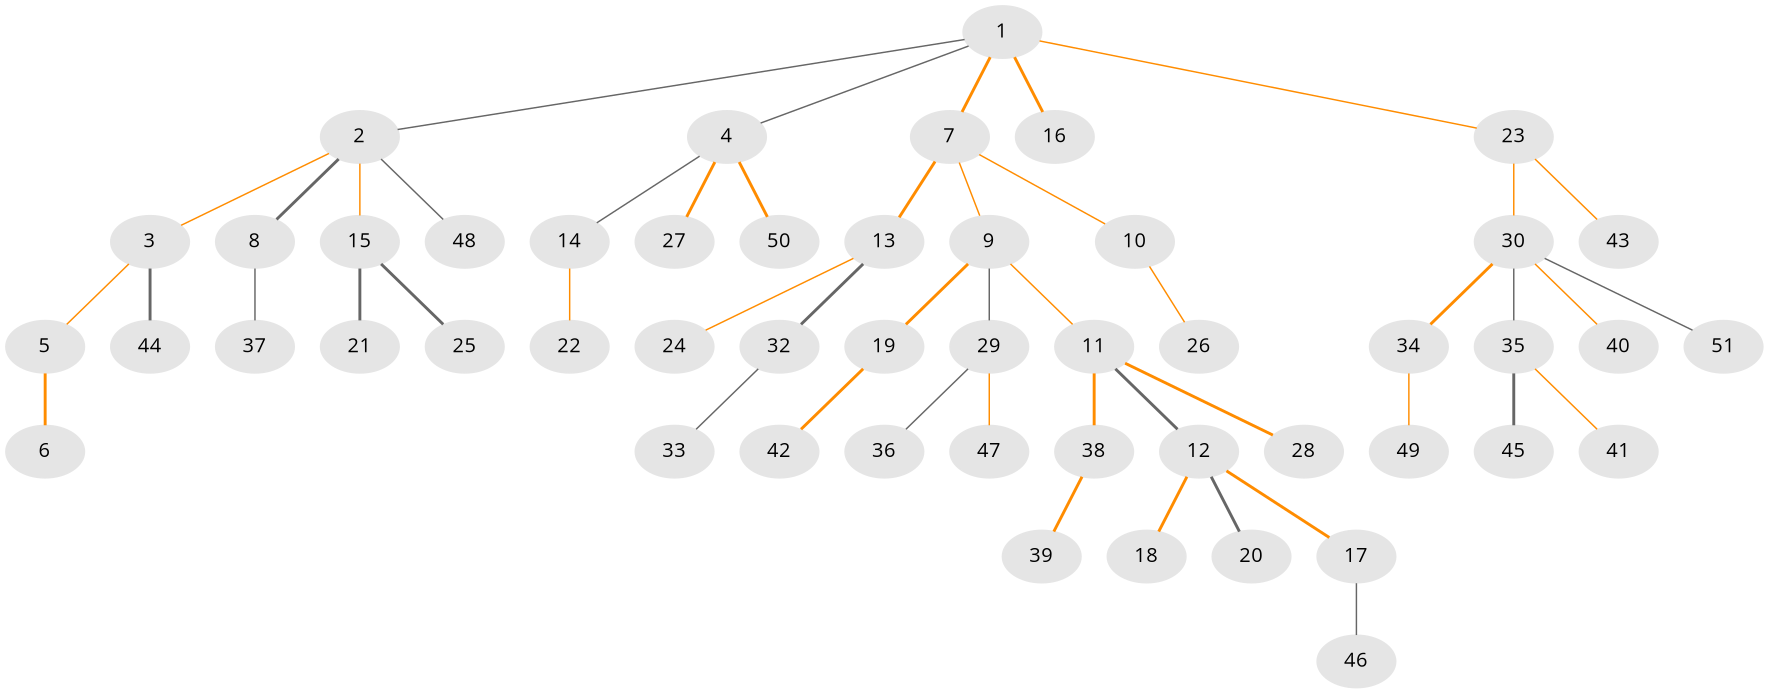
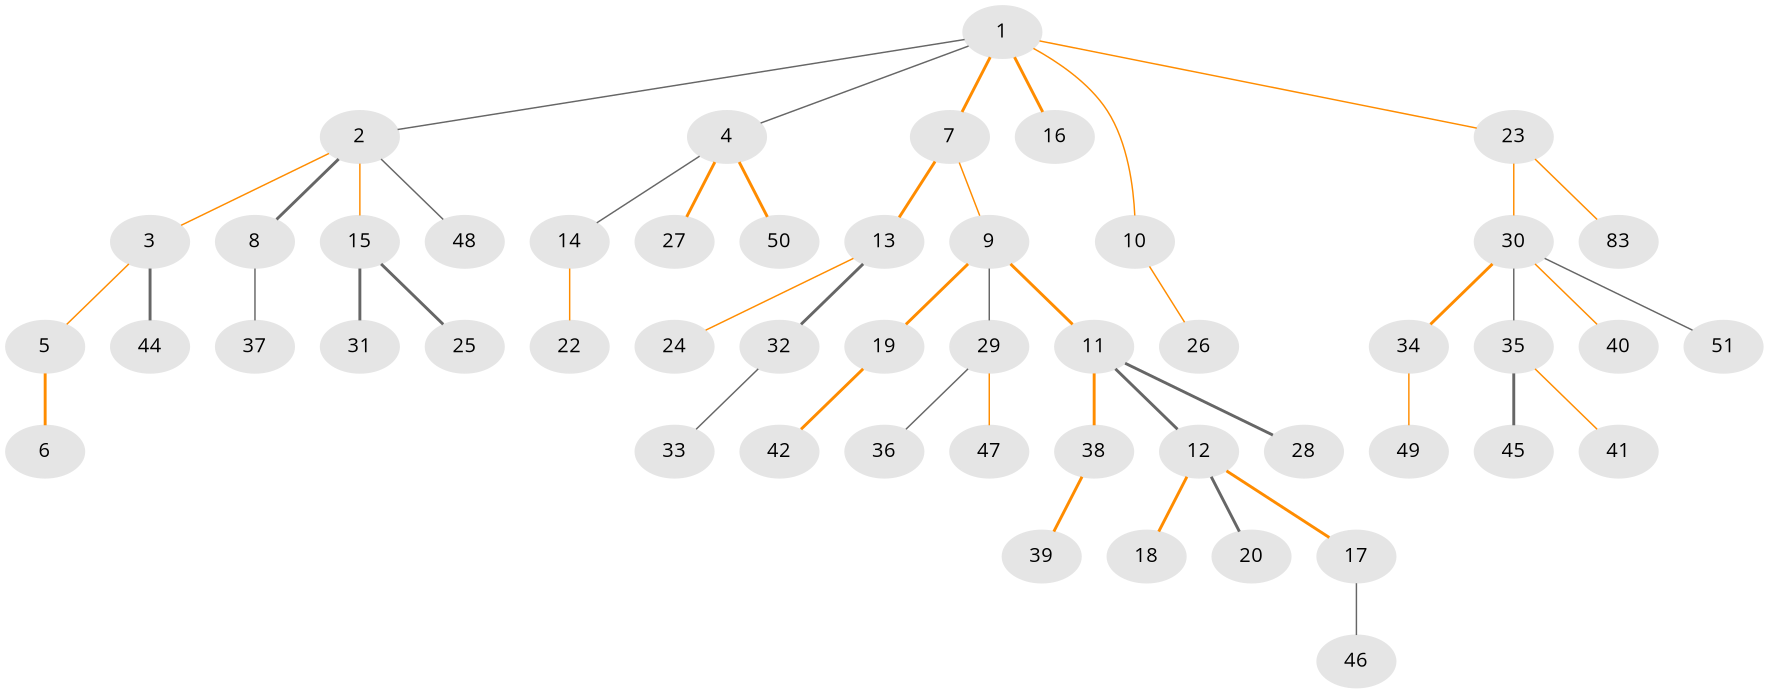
edge "7" -- "10": now "1" -- "10"
node "43": label "43" -> "83"
edge "9" -- "11": style solid -> bold
node "21": label "21" -> "31"
edge "11" -- "28": color darkorange -> gray40
